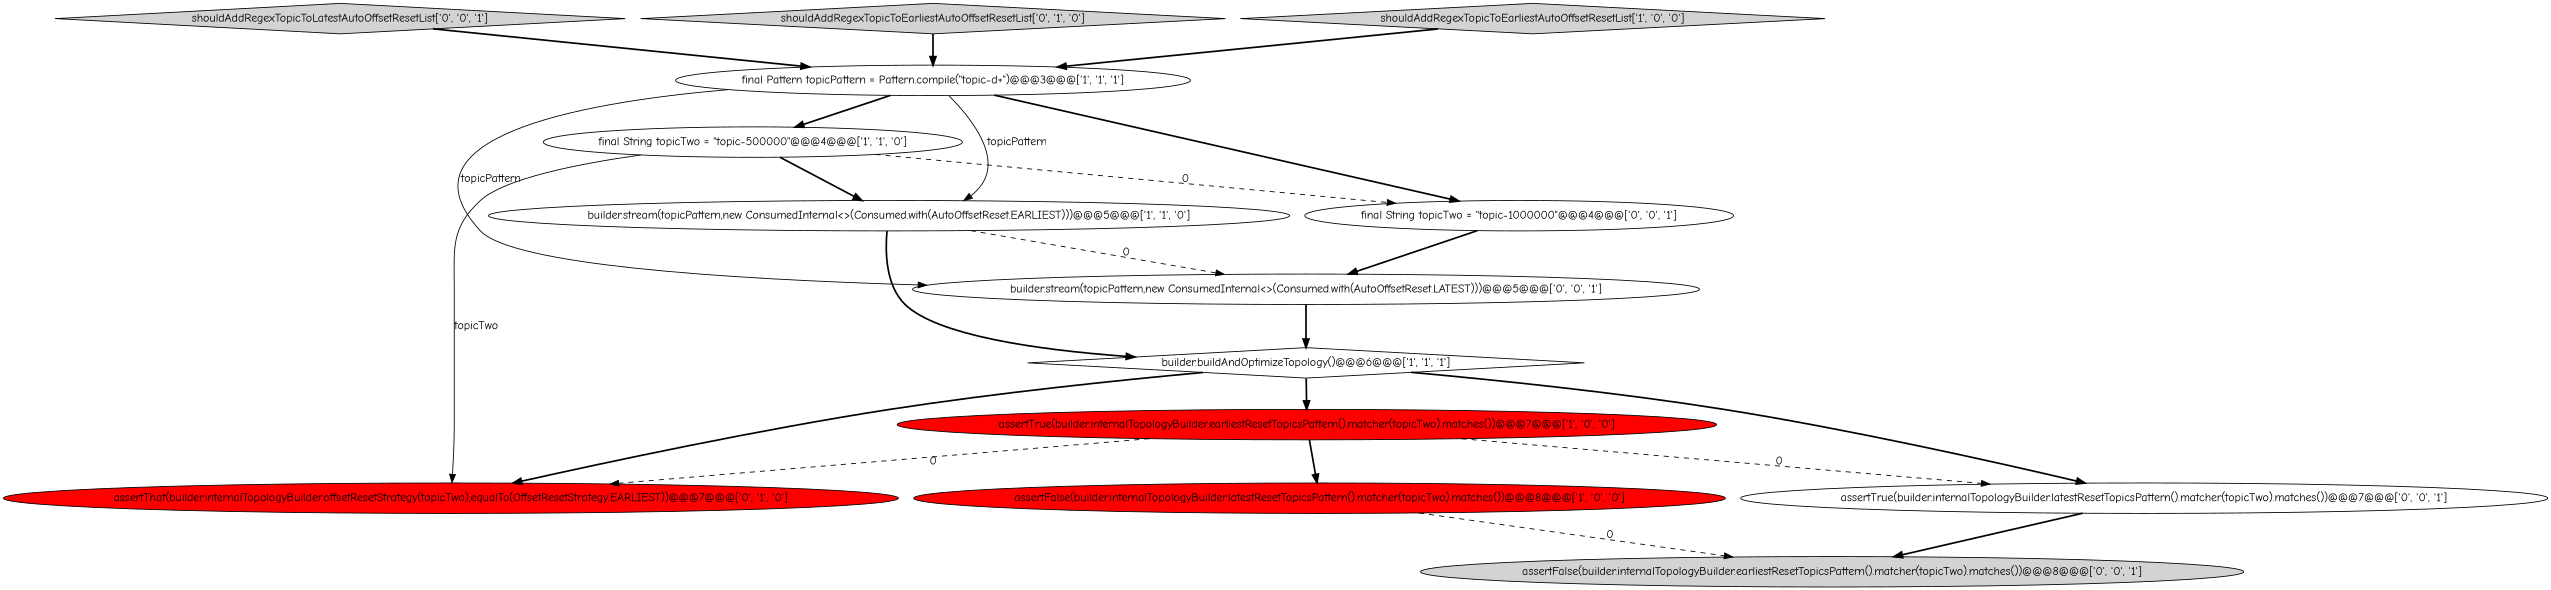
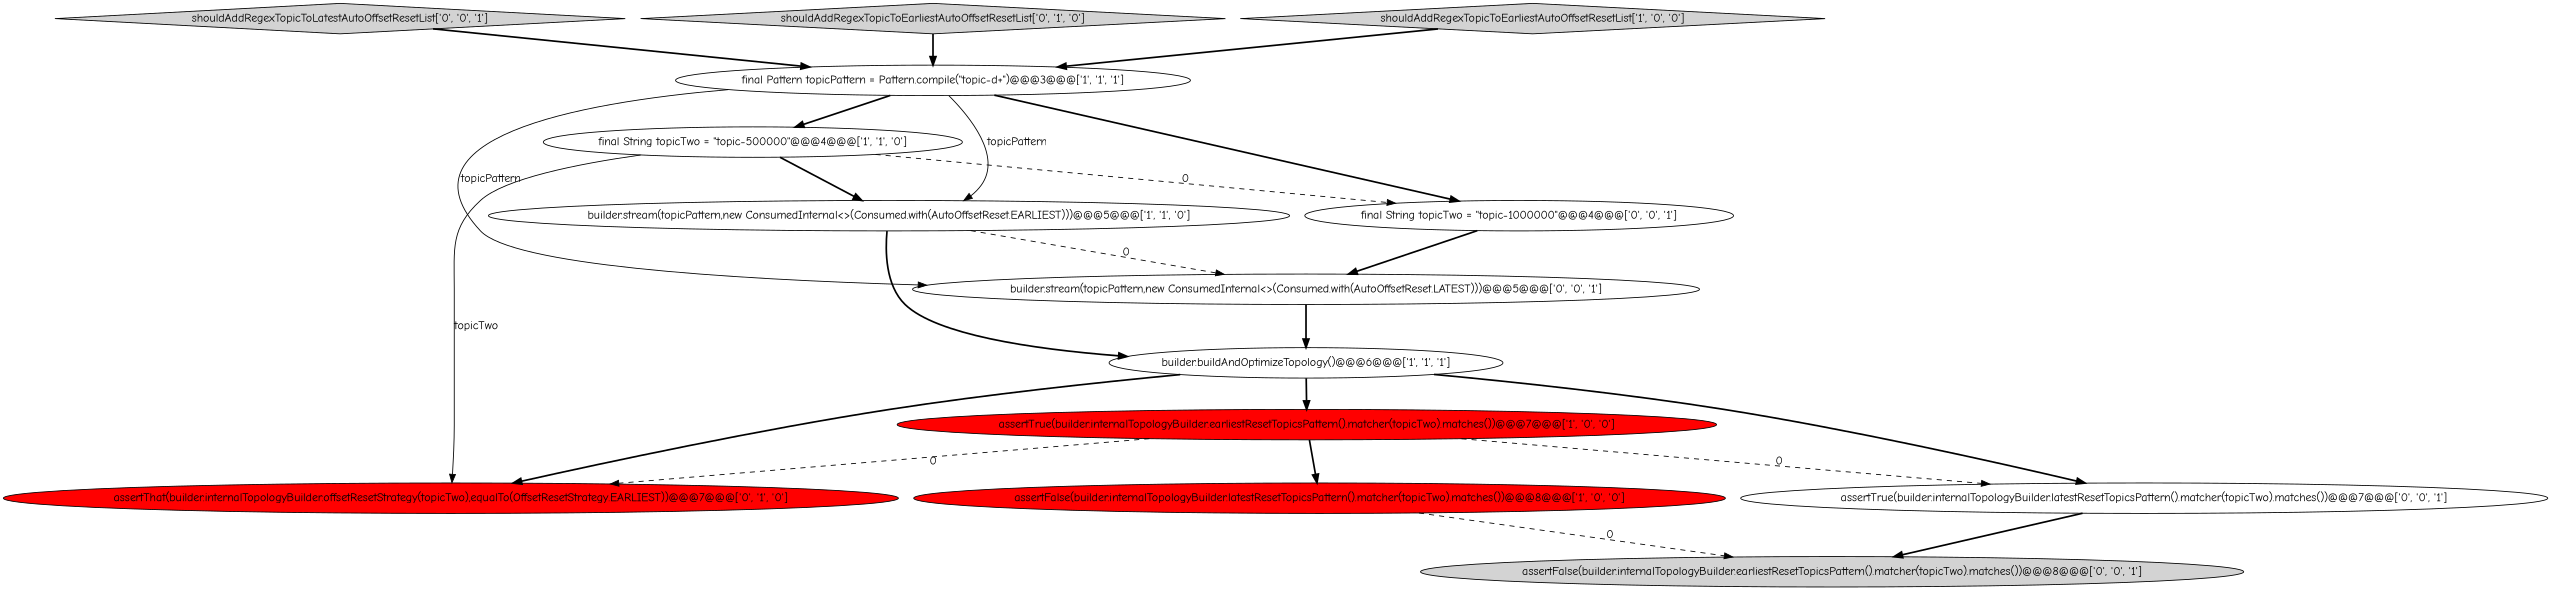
node "builder.buildAndOptimizeTopology()@@@6@@@['1', '1', '1']": shape diamond -> ellipse
